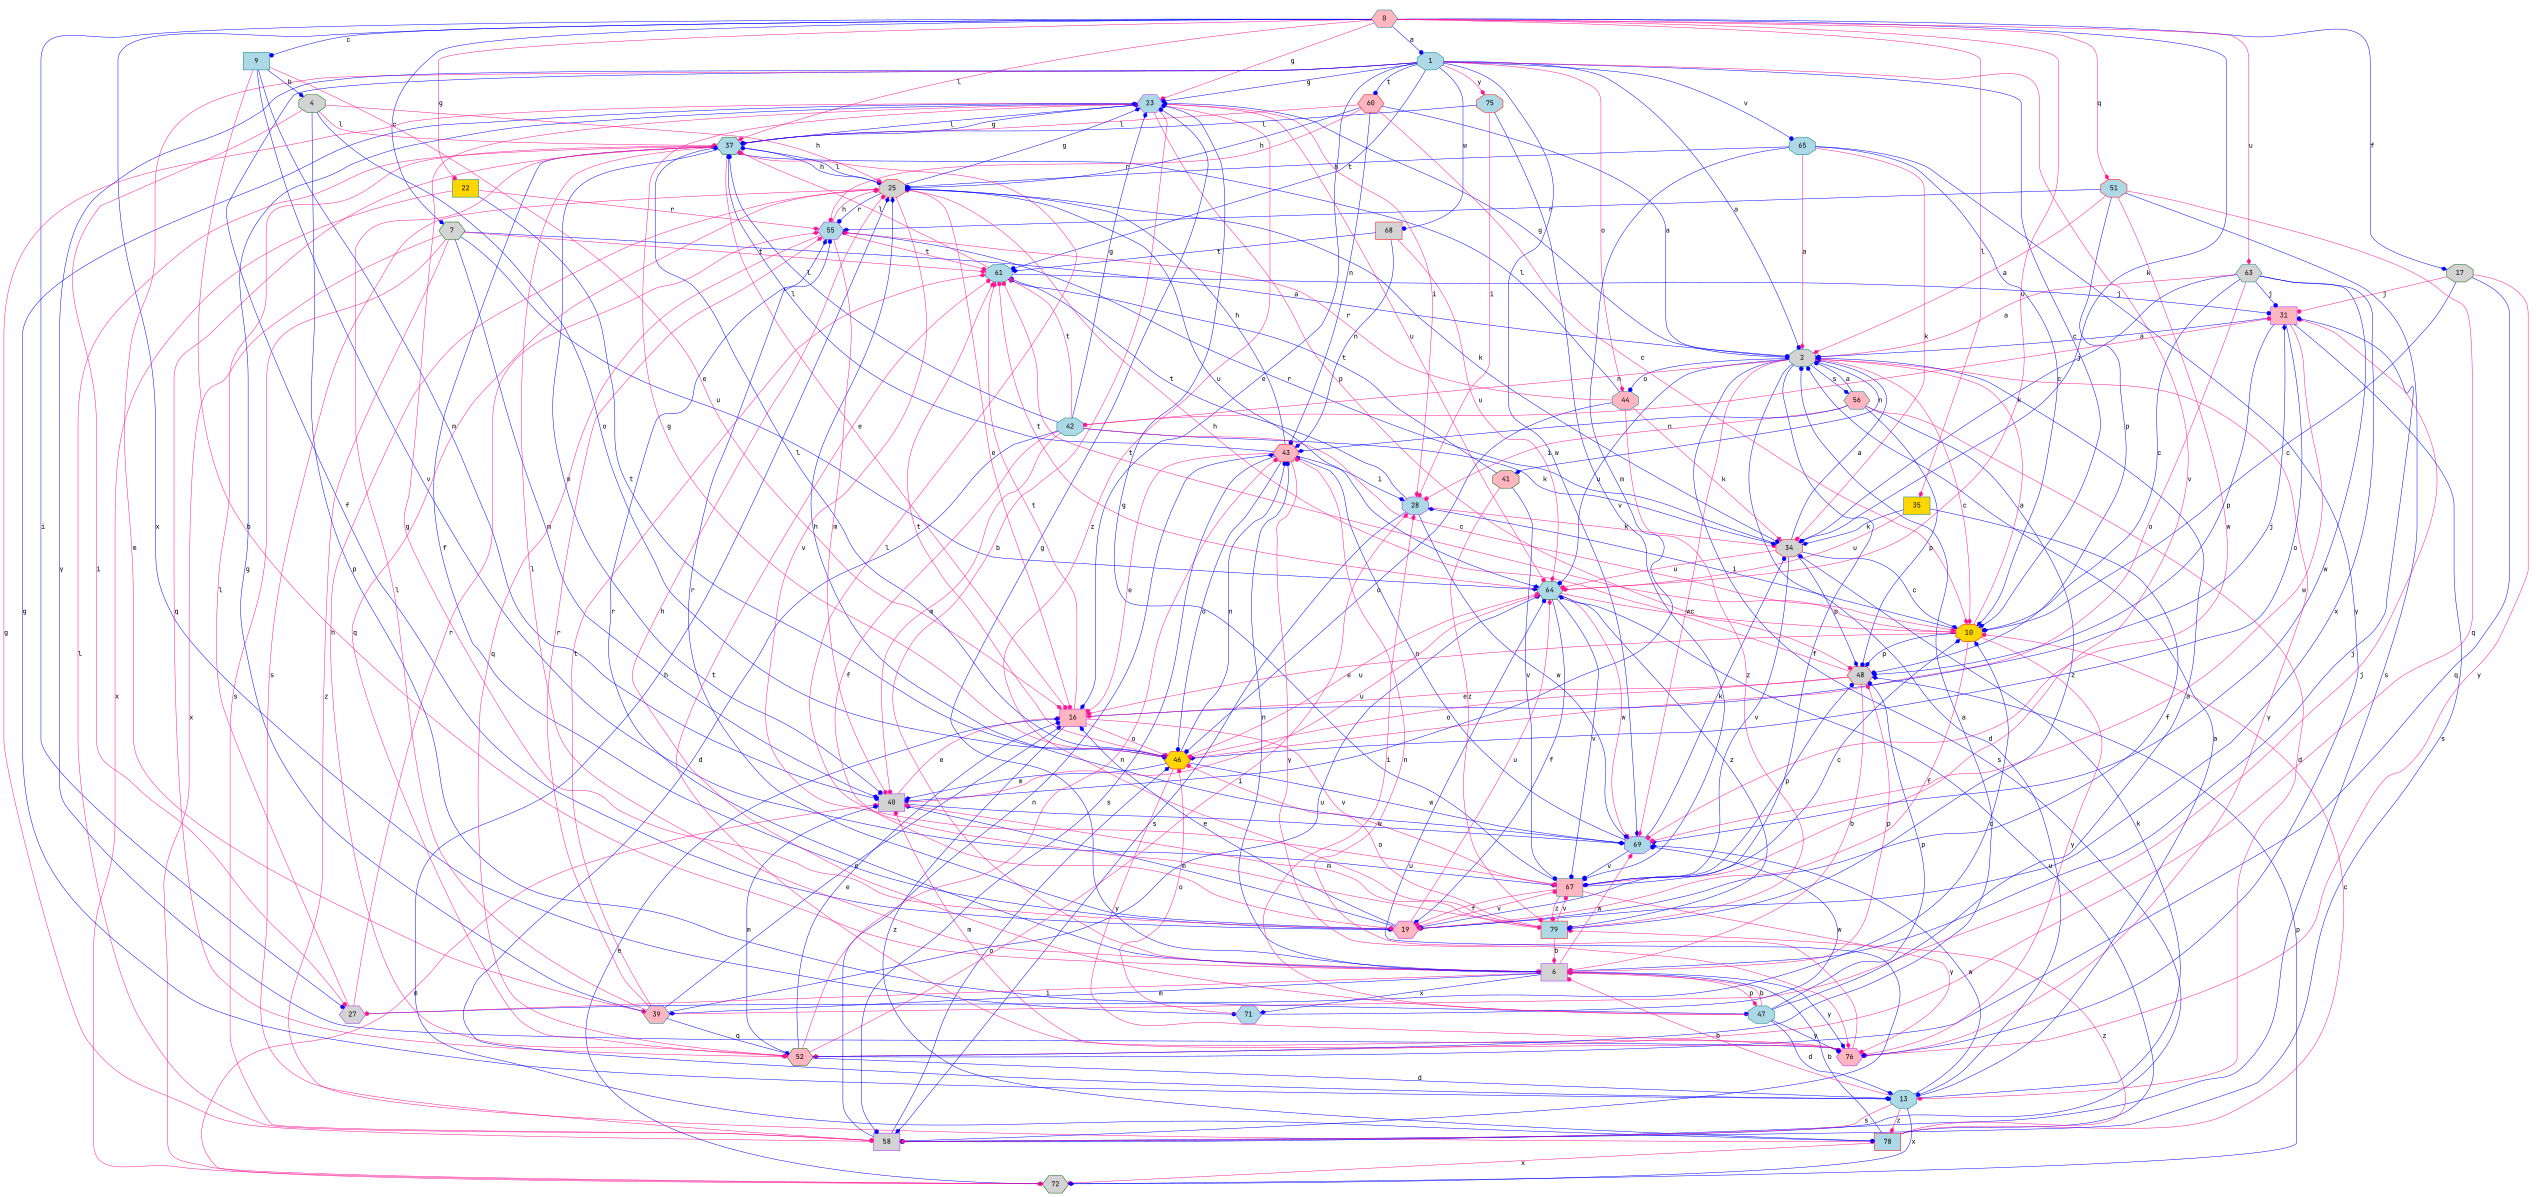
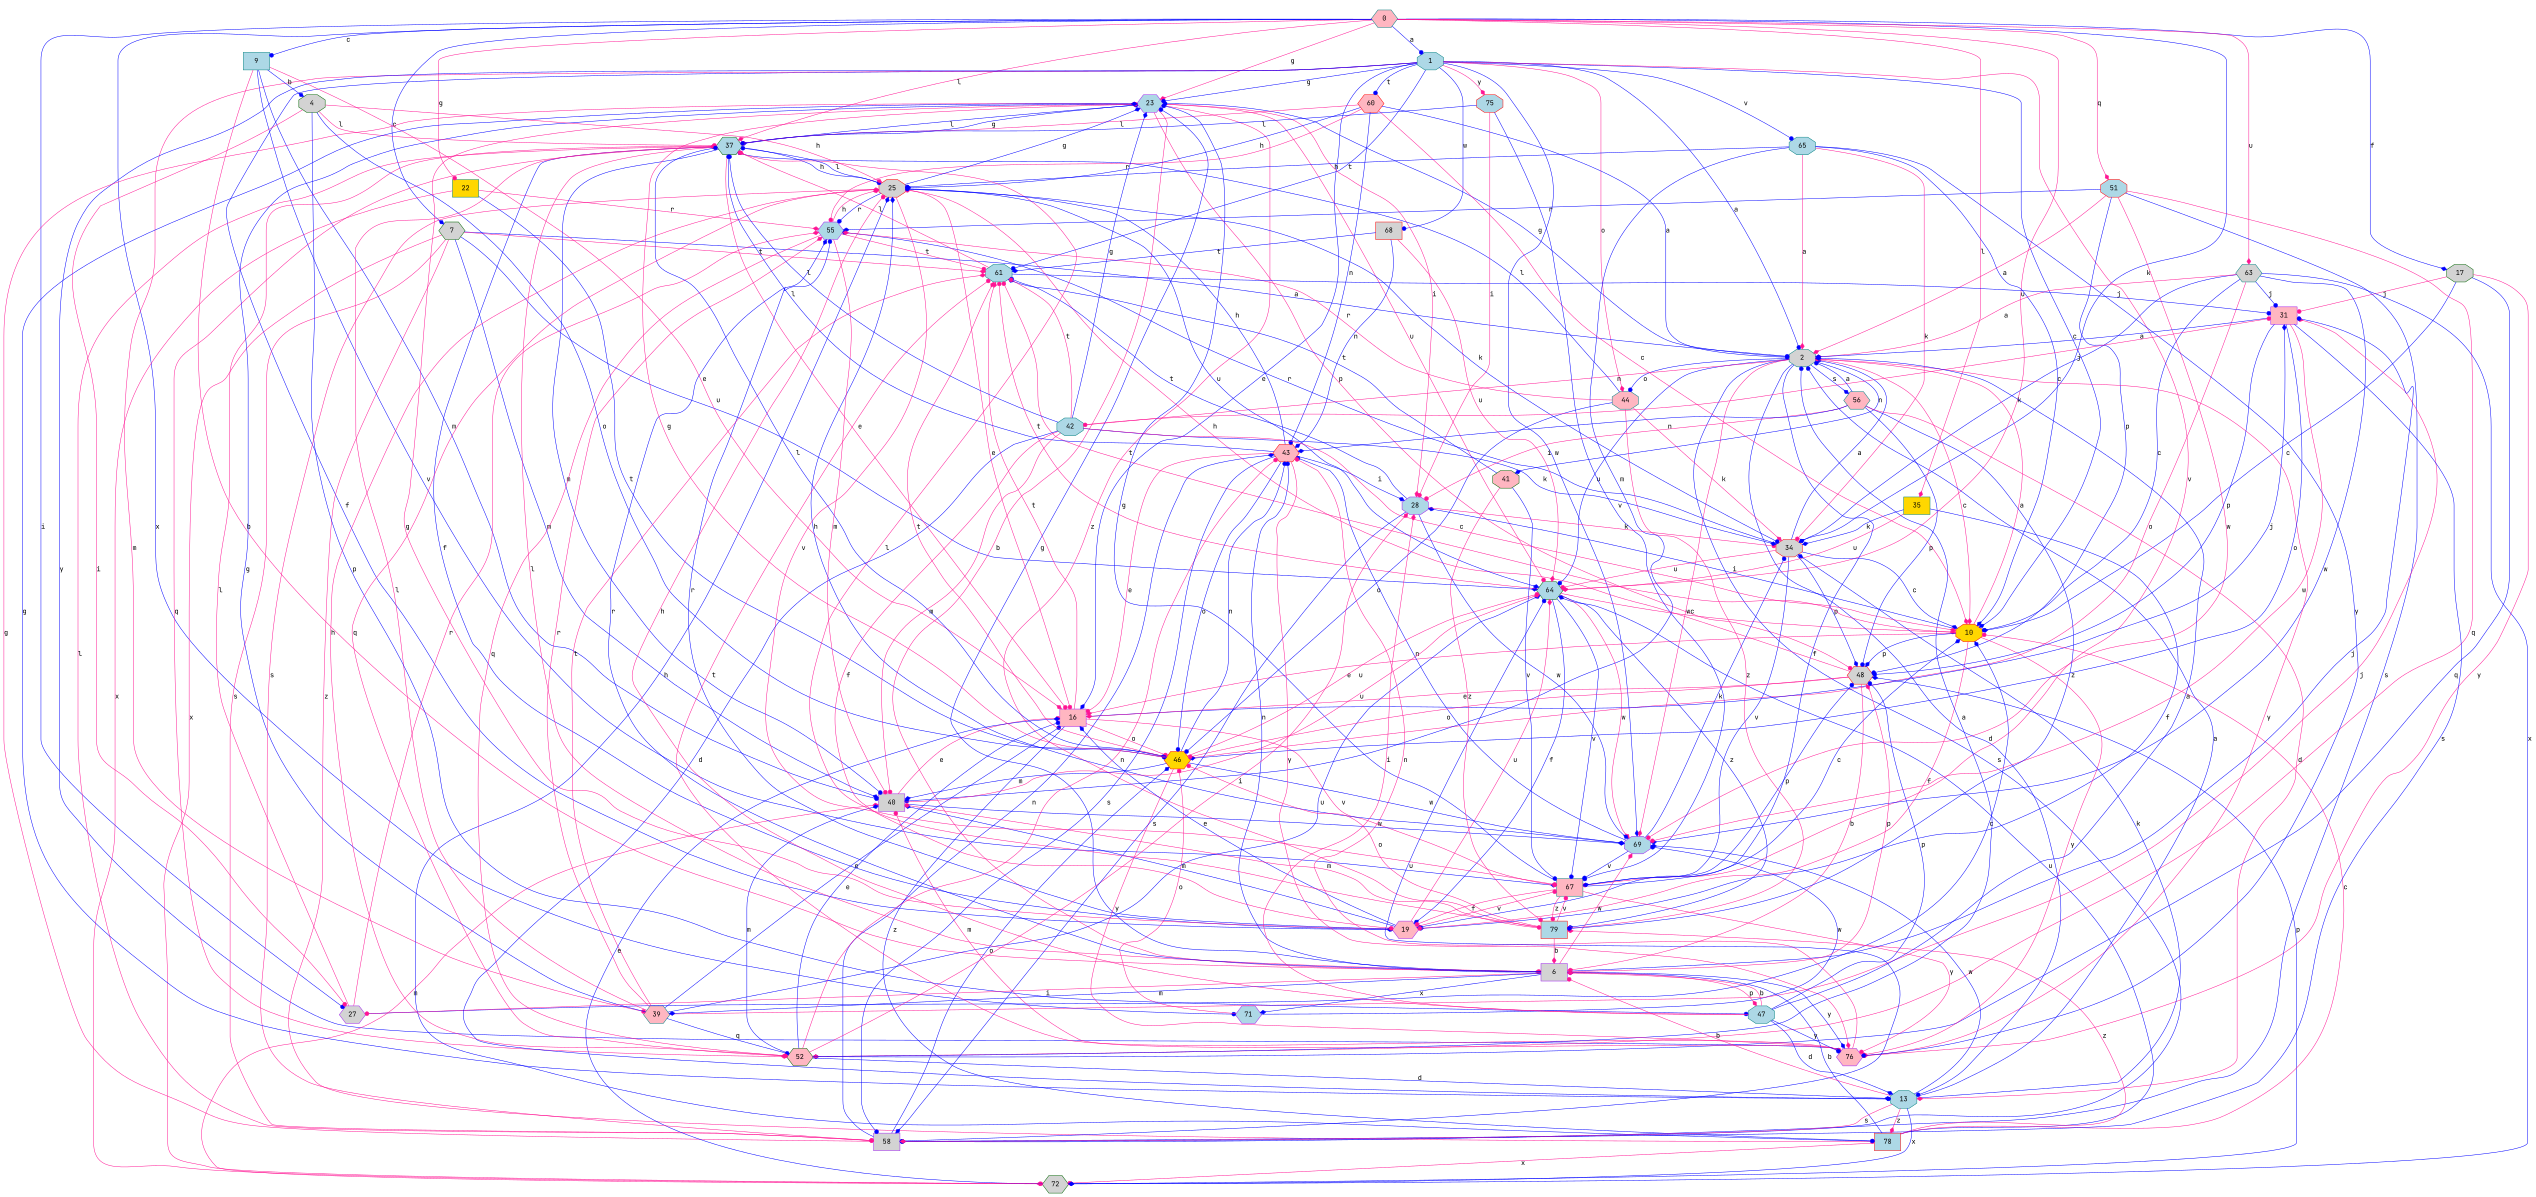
edge "63" -> "19": now "63" -> "72"
